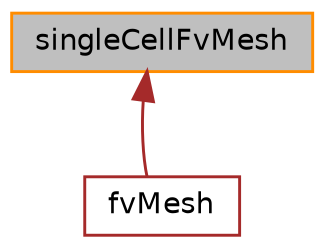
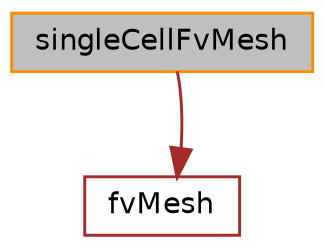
edge "fvMesh" -> "singleCellFvMesh": reversed
